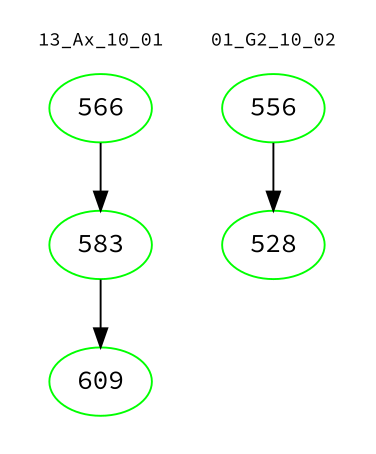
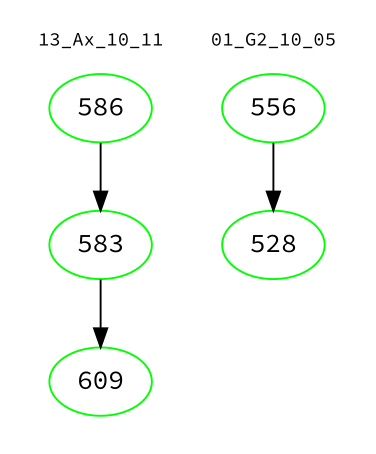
cluster "13_Ax_10_01": label "13_Ax_10_01" -> "13_Ax_10_11"
cluster "01_G2_10_02": label "01_G2_10_02" -> "01_G2_10_05"
node "566": label "566" -> "586"
